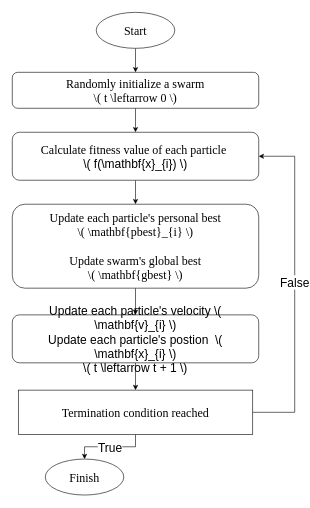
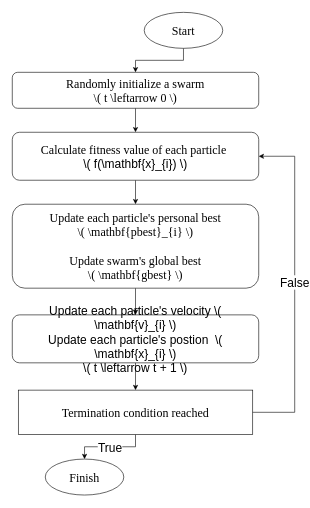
node "Start": moved (136, 30) -> (184, 30)
